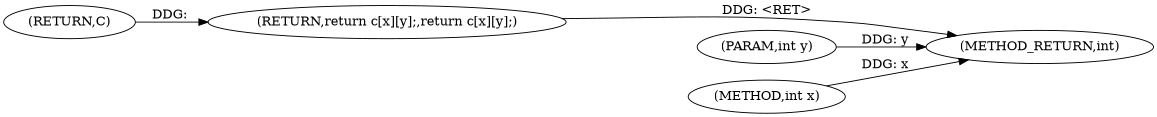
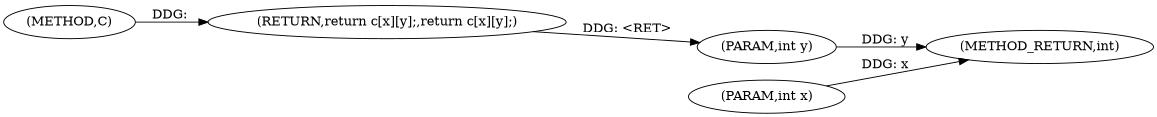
edge "(RETURN,return c[x][y];,return c[x][y];)" -> "(METHOD_RETURN,int)": now "(RETURN,return c[x][y];,return c[x][y];)" -> "(PARAM,int y)"
node "(RETURN,C)": label "(RETURN,C)" -> "(METHOD,C)"
node "(METHOD,int x)": label "(METHOD,int x)" -> "(PARAM,int x)"
